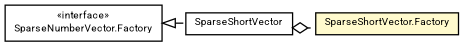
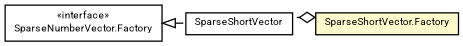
edge "SparseShortVector.Factory" -> "SparseShortVector": reversed
